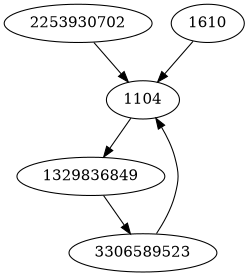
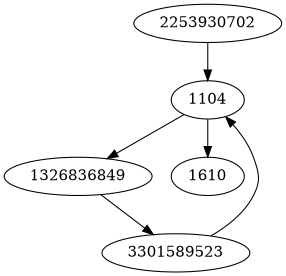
edge "1610" -> "1104": reversed
node "1329836849": label "1329836849" -> "1326836849"
node "3306589523": label "3306589523" -> "3301589523"
